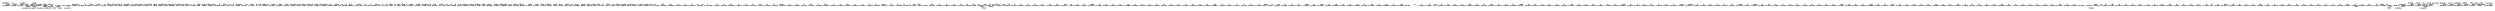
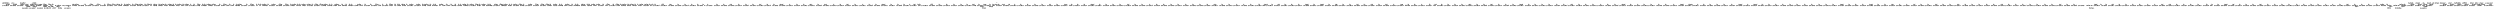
node "-65416620:181568bf60f:-7e43": added
